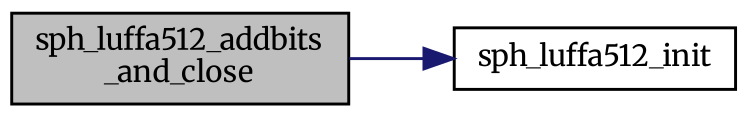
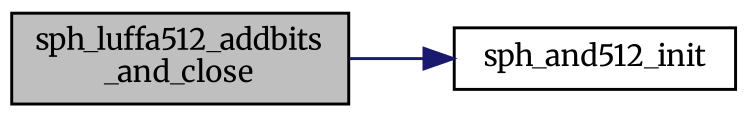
node "sph_luffa512_init": label "sph_luffa512_init" -> "sph_and512_init"
